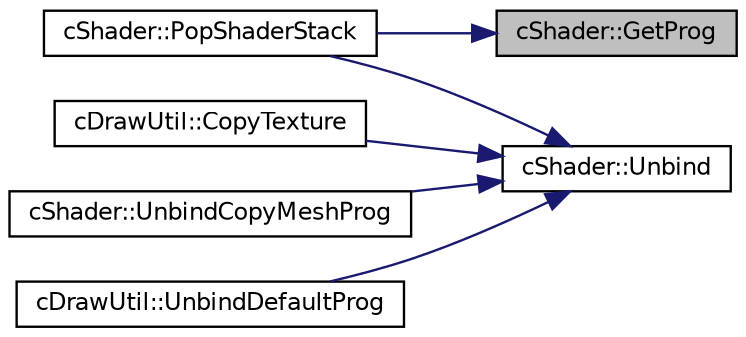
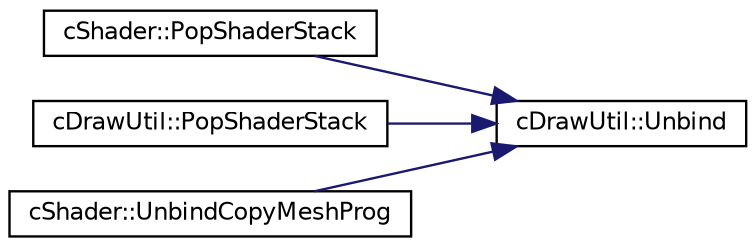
node "cShader::GetProg": removed
node "cDrawUtil::CopyTexture": label "cDrawUtil::CopyTexture" -> "cDrawUtil::PopShaderStack"
node "cShader::Unbind": label "cShader::Unbind" -> "cDrawUtil::Unbind"
node "cDrawUtil::UnbindDefaultProg": removed
